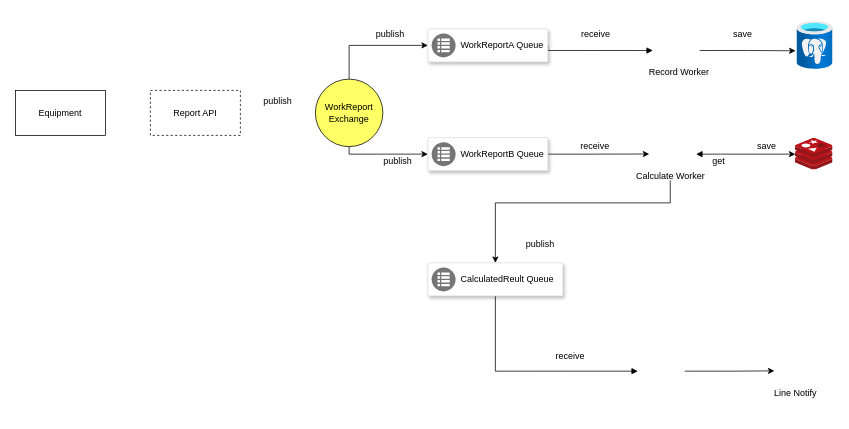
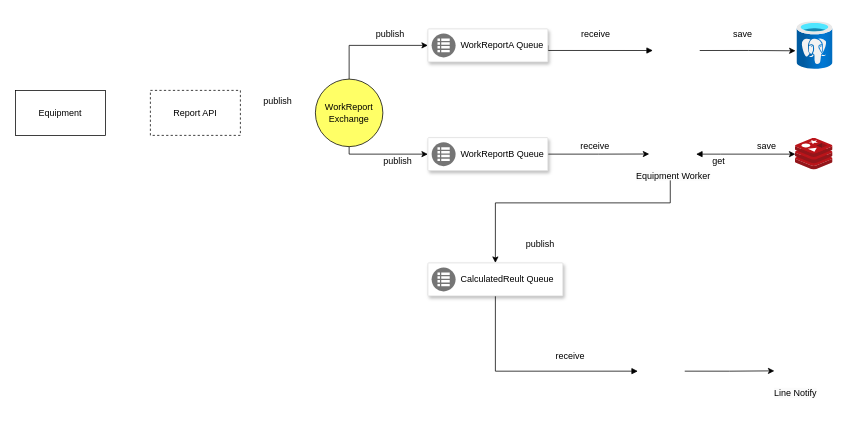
node "Record Worker": removed
node "Calculate Worker": label "Calculate Worker" -> "Equipment Worker"
